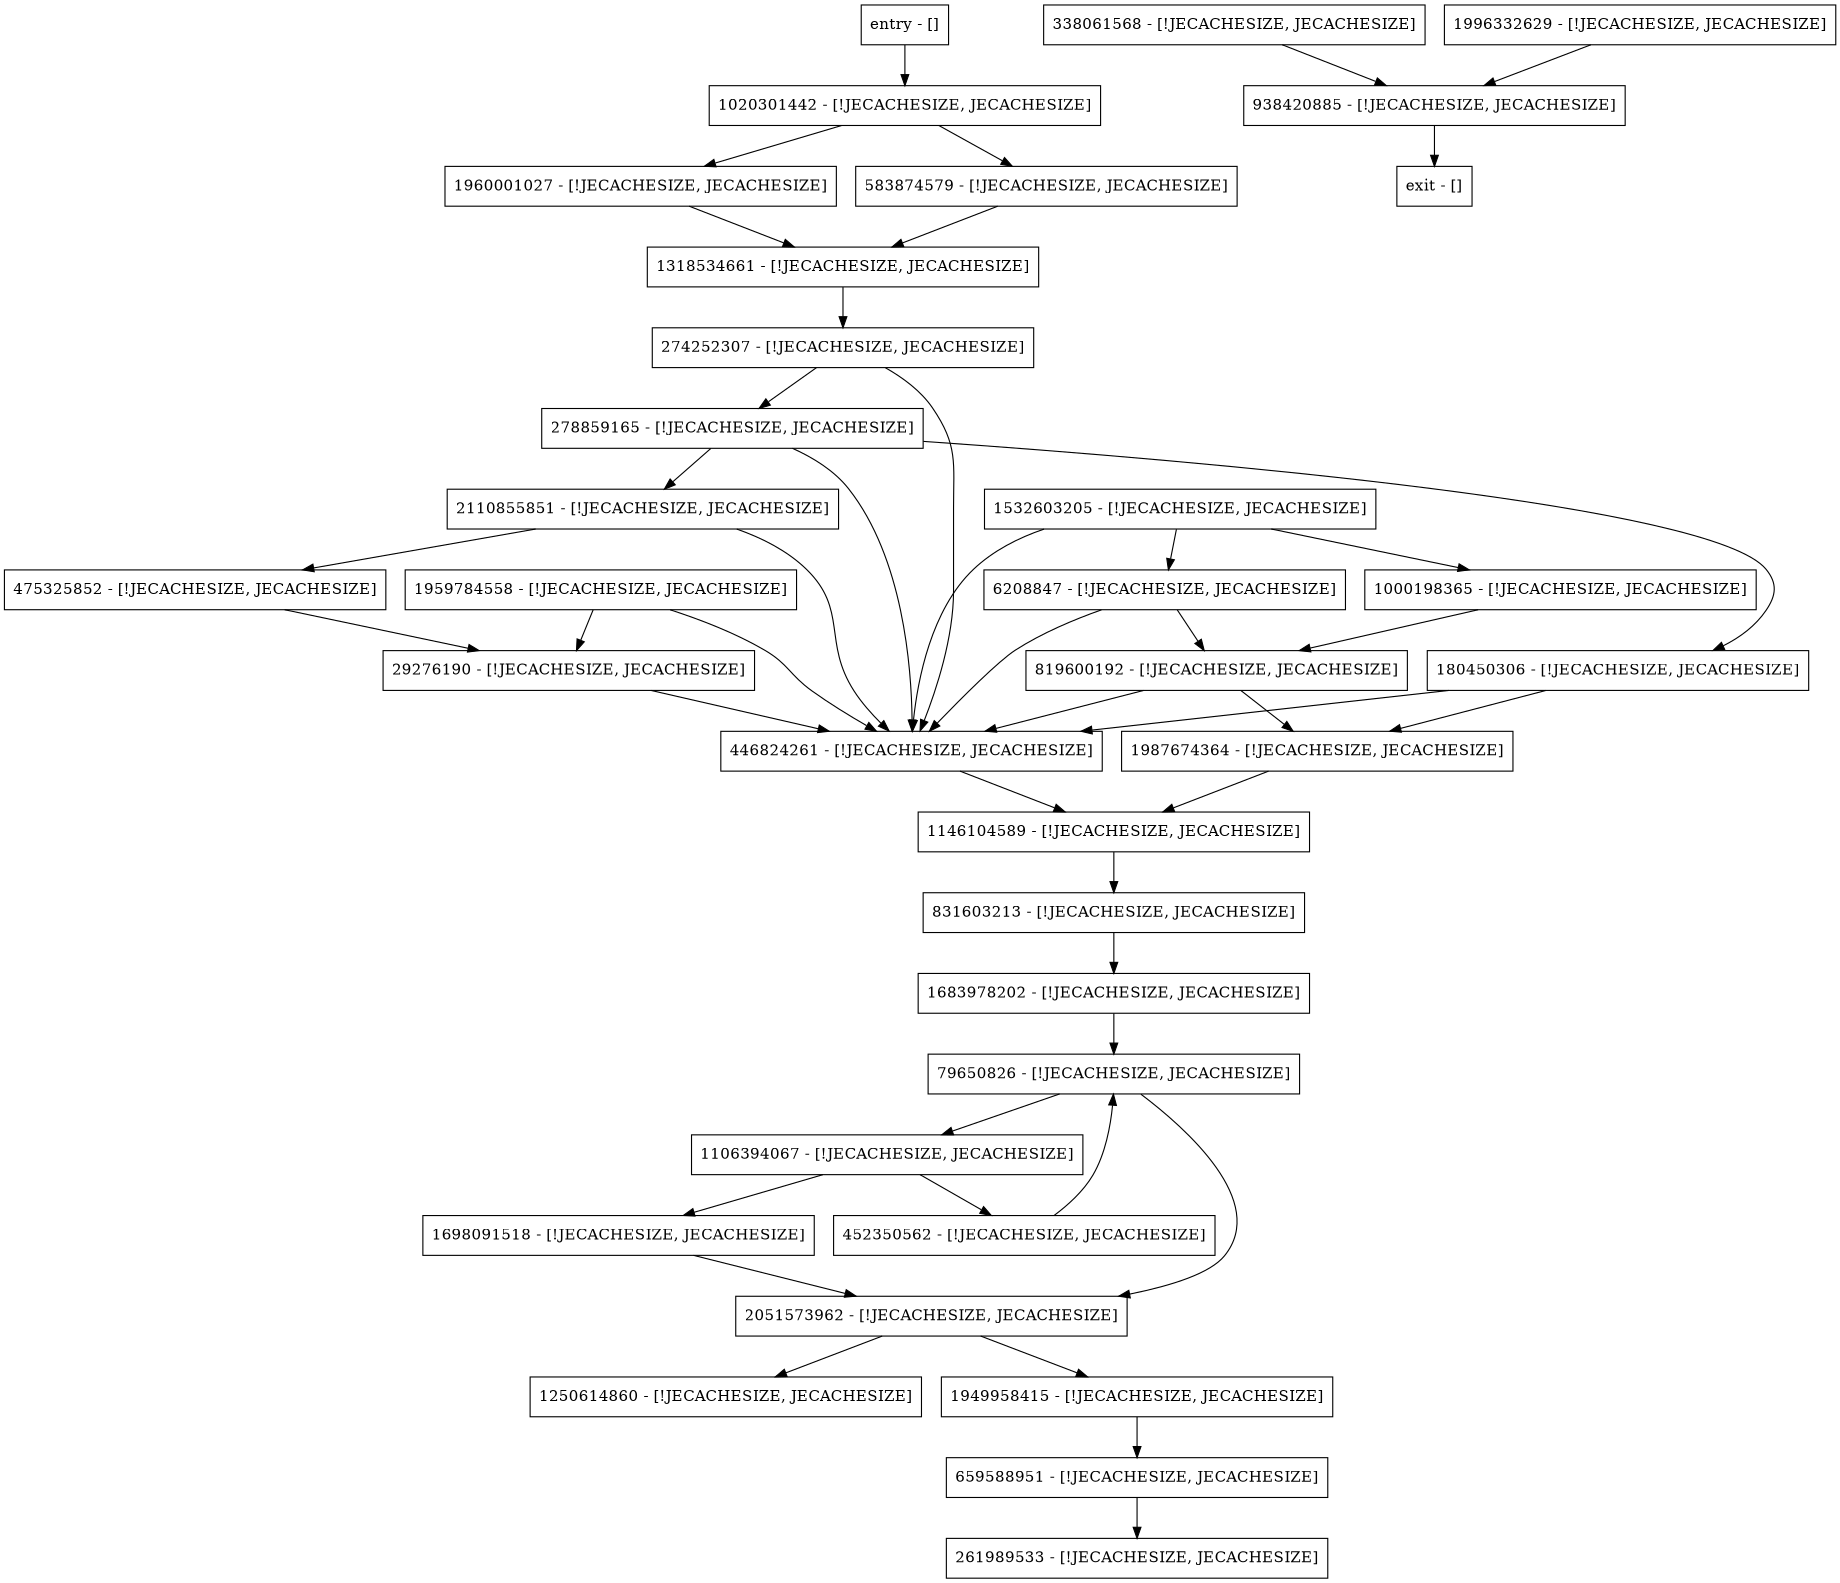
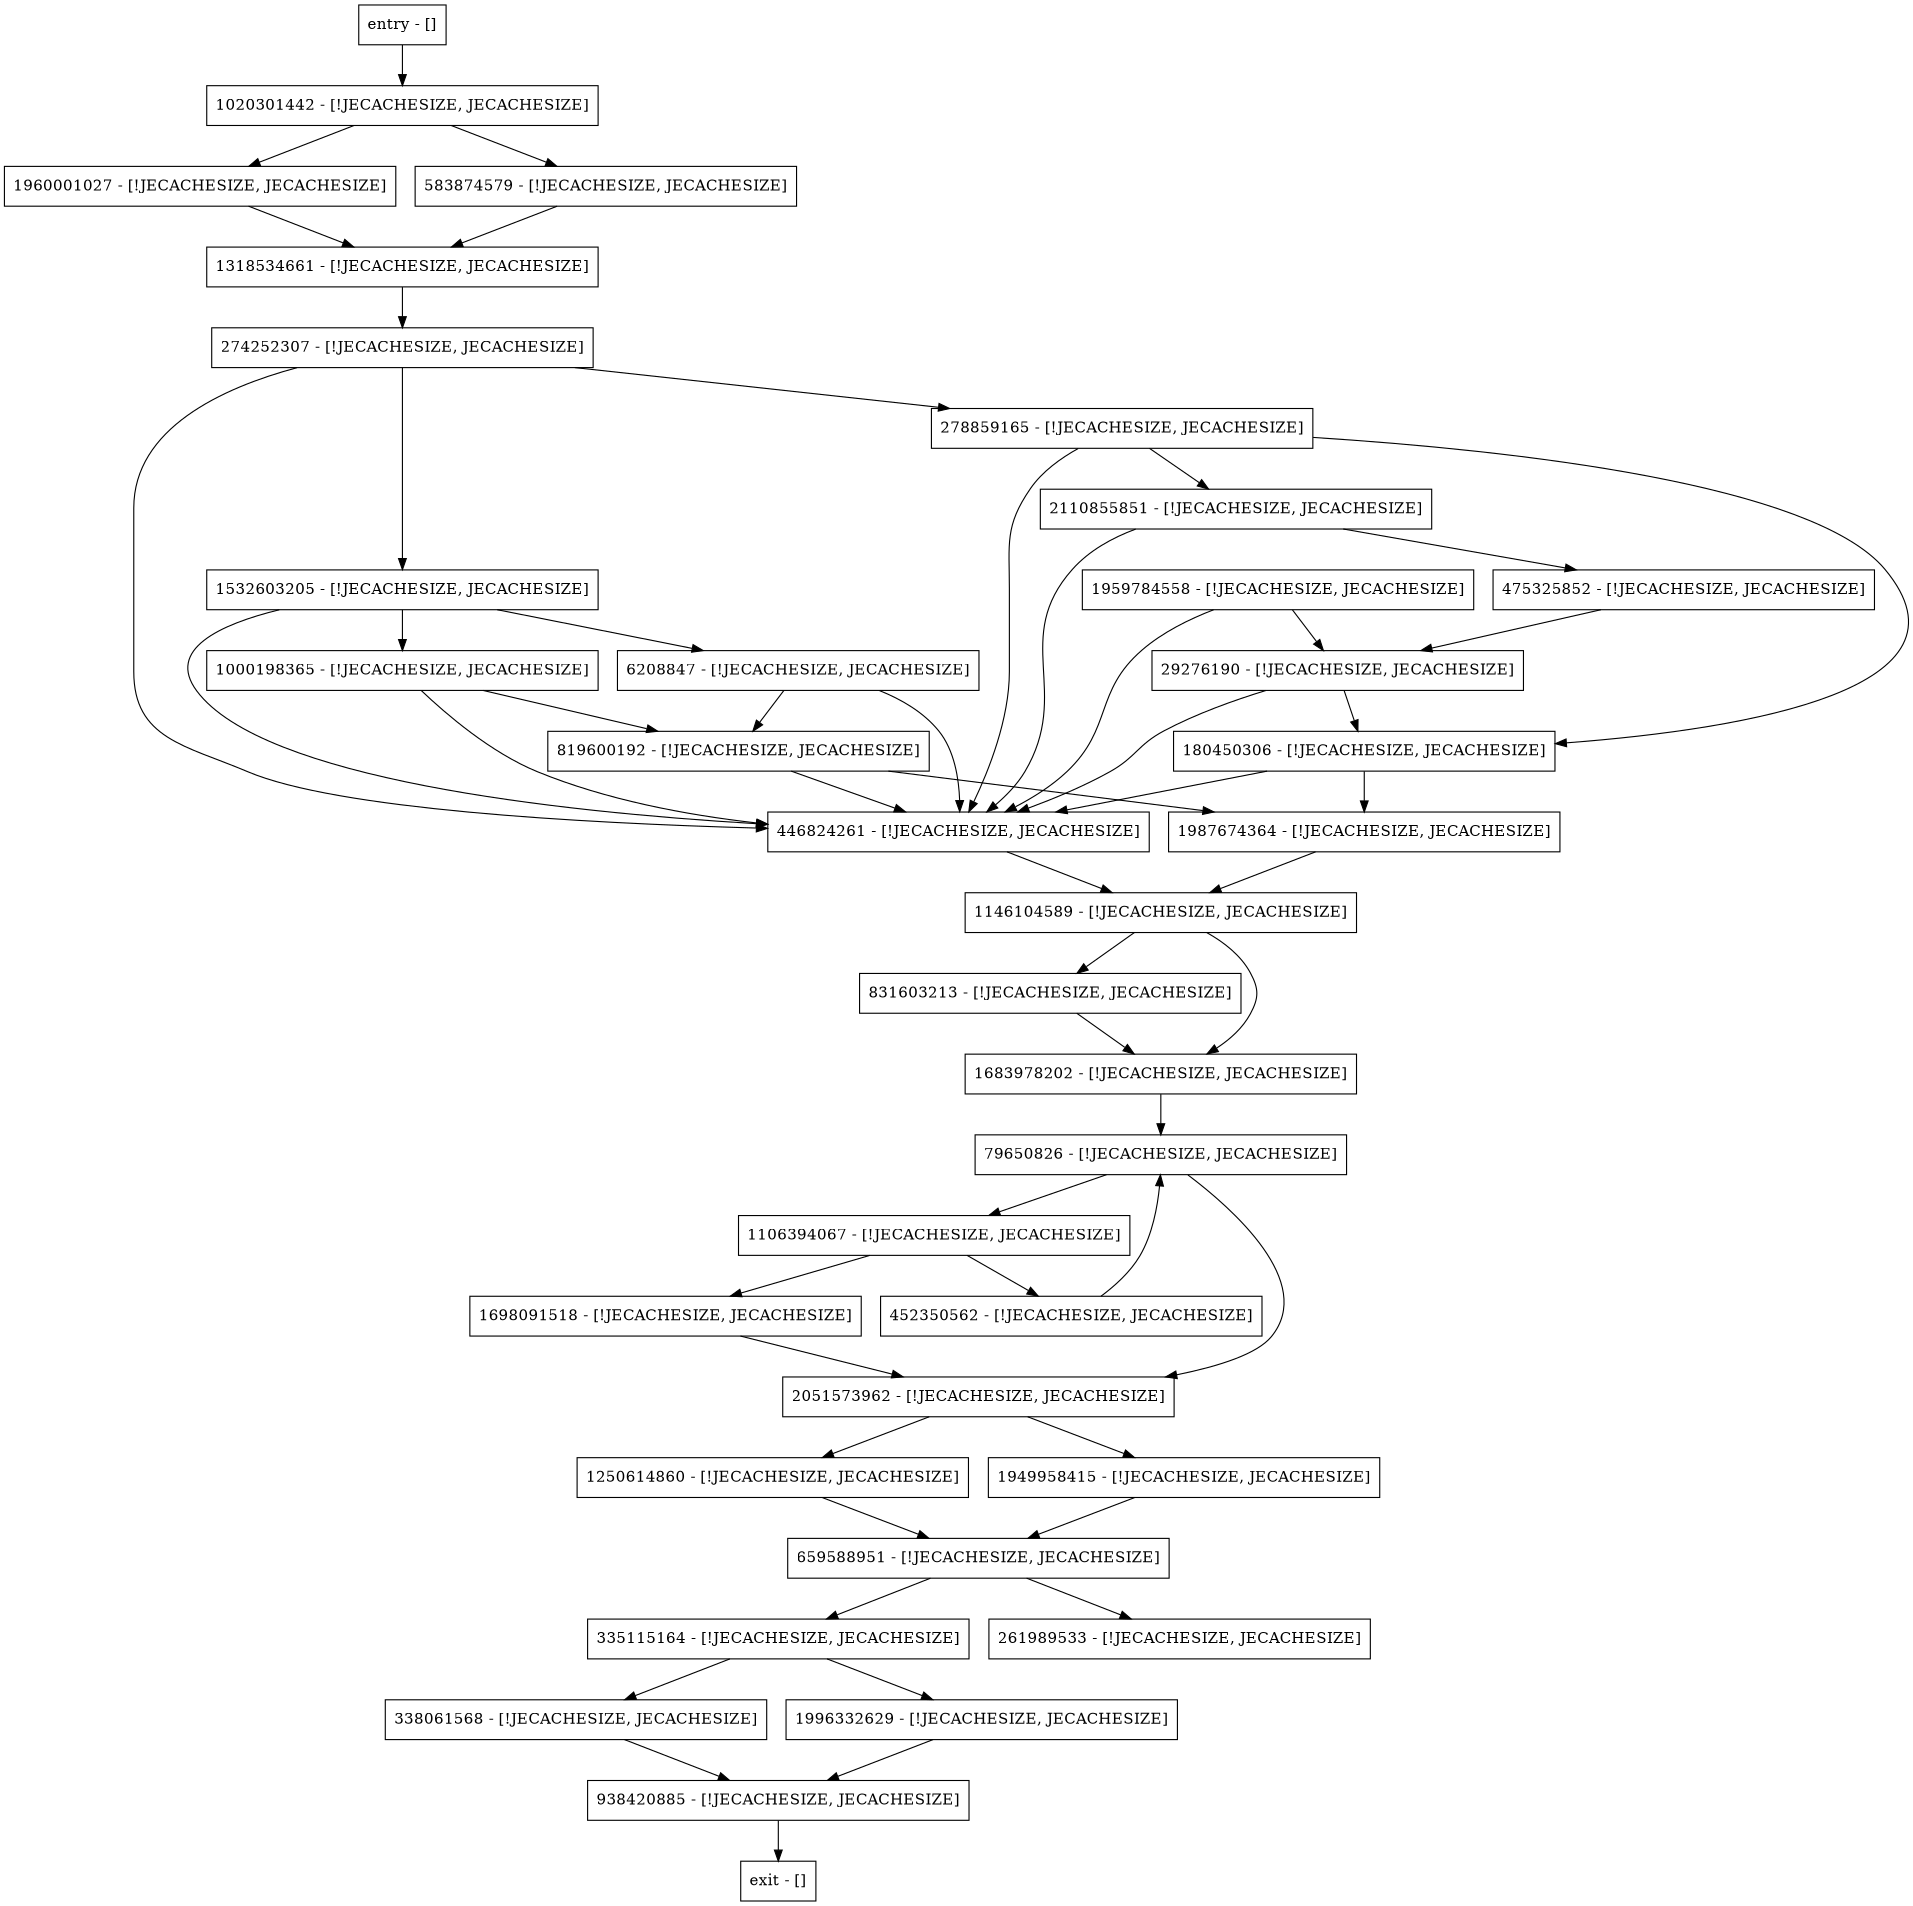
edge "274252307 - [!JECACHESIZE, JECACHESIZE]" -> "1532603205 - [!JECACHESIZE, JECACHESIZE]": added
edge "29276190 - [!JECACHESIZE, JECACHESIZE]" -> "180450306 - [!JECACHESIZE, JECACHESIZE]": added
edge "1000198365 - [!JECACHESIZE, JECACHESIZE]" -> "446824261 - [!JECACHESIZE, JECACHESIZE]": added
edge "1146104589 - [!JECACHESIZE, JECACHESIZE]" -> "1683978202 - [!JECACHESIZE, JECACHESIZE]": added
edge "1250614860 - [!JECACHESIZE, JECACHESIZE]" -> "659588951 - [!JECACHESIZE, JECACHESIZE]": added
node "335115164 - [!JECACHESIZE, JECACHESIZE]": added
